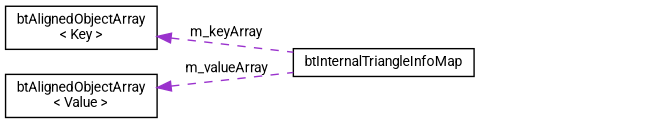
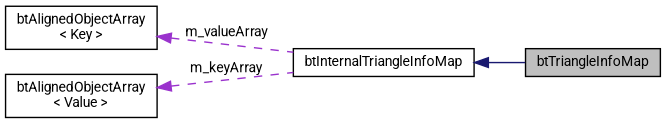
edge "btInternalTriangleInfoMap" -> "btAlignedObjectArray < Key >": label " m_keyArray" -> " m_valueArray"
node "btTriangleInfoMap": added
edge "btInternalTriangleInfoMap" -> "btAlignedObjectArray < Value >": label " m_valueArray" -> " m_keyArray"
